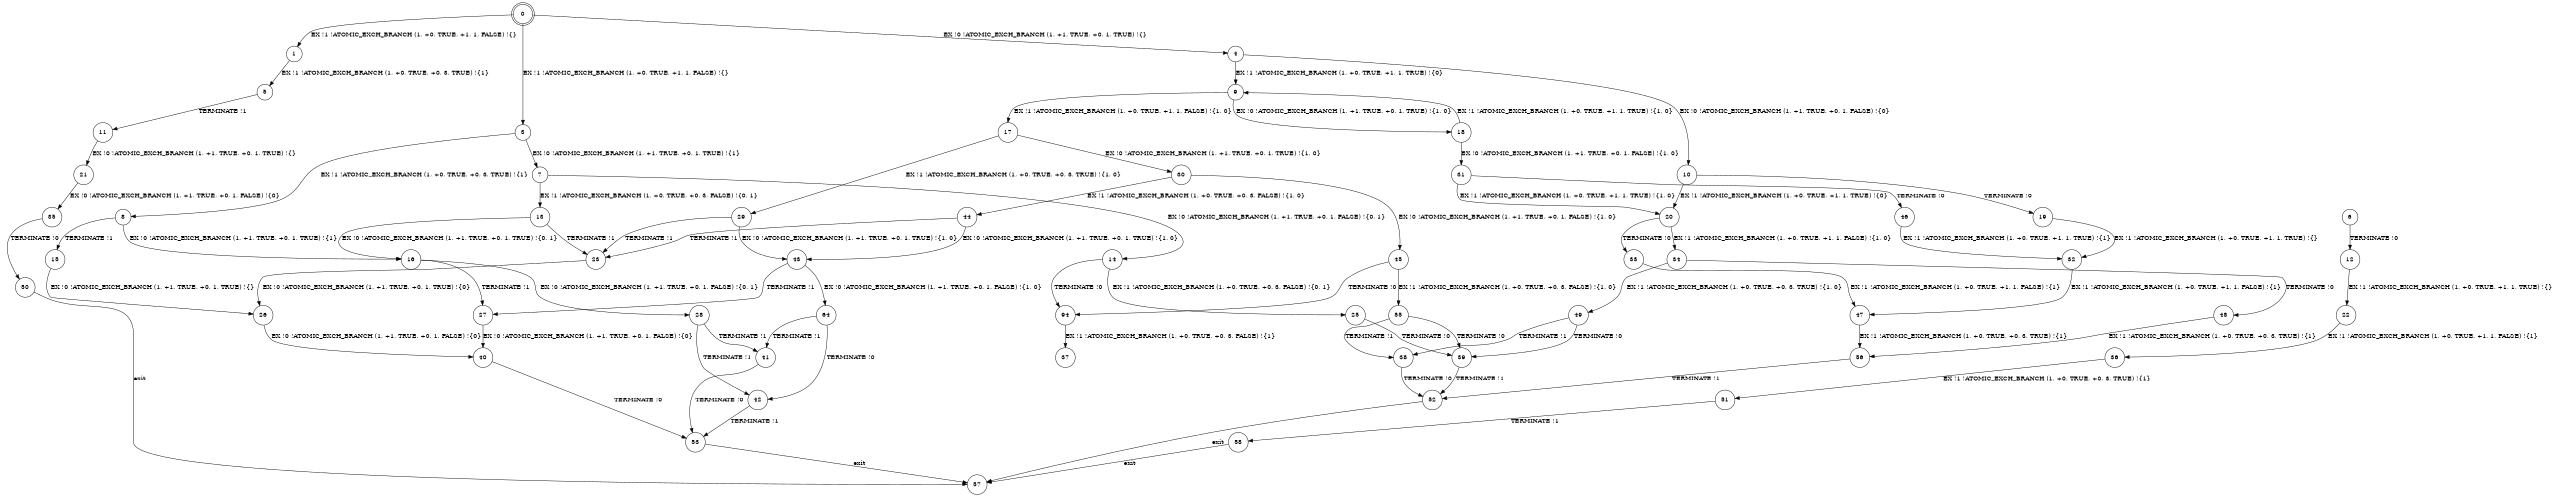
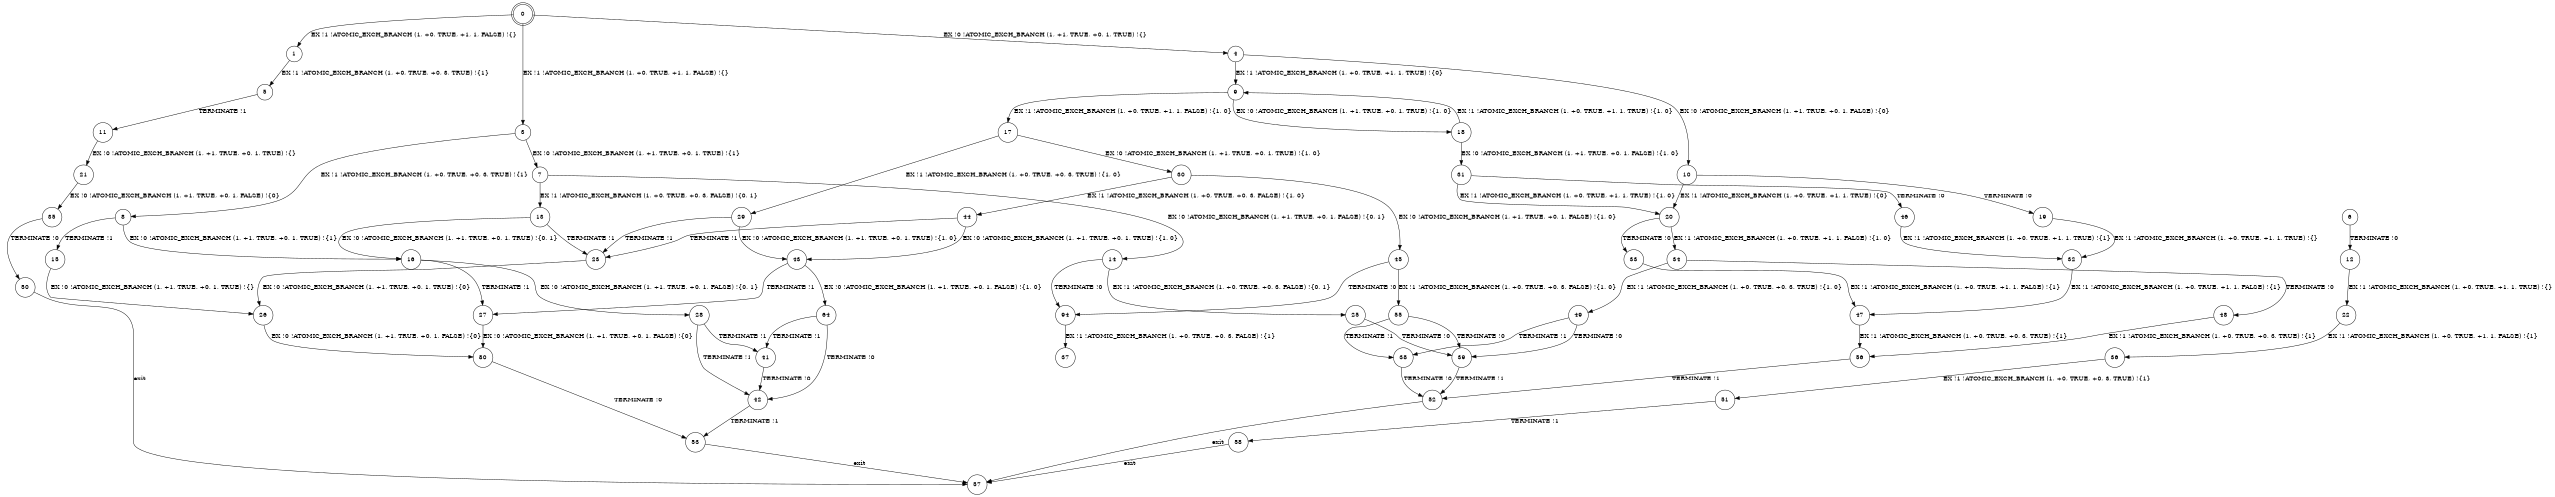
node "40": label "40" -> "80"
edge "41" -> "53": now "41" -> "42"
